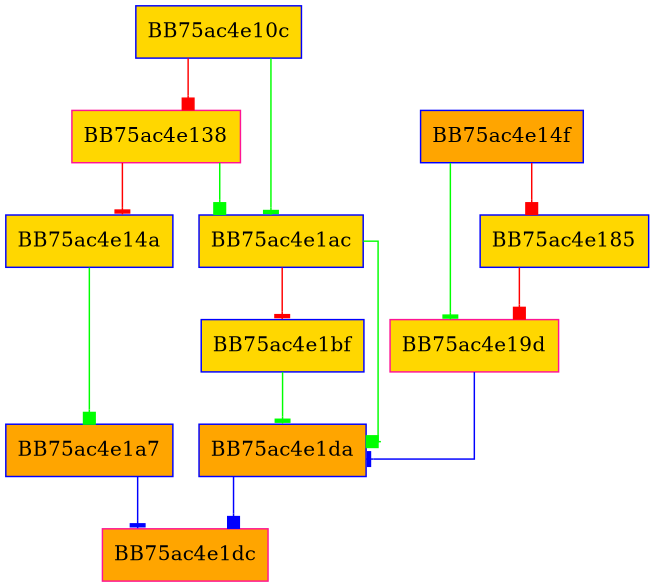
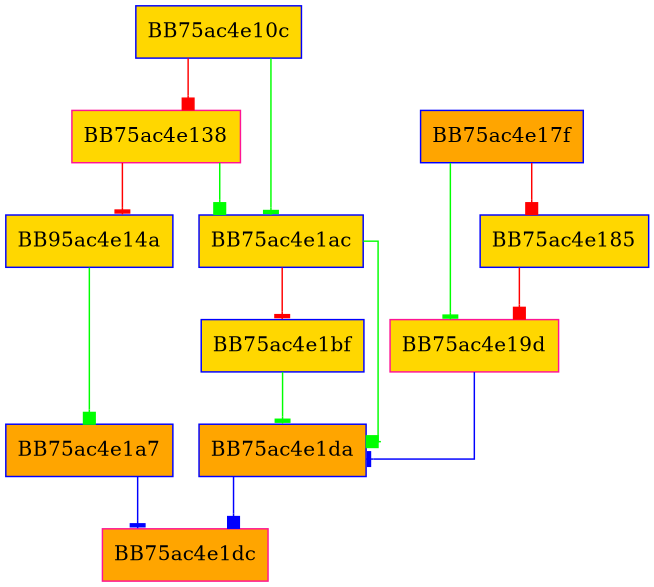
node "BB75ac4e14f": label "BB75ac4e14f" -> "BB75ac4e17f"
node "BB75ac4e14a": label "BB75ac4e14a" -> "BB95ac4e14a"
